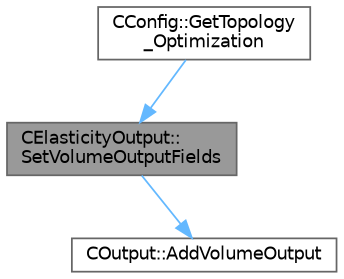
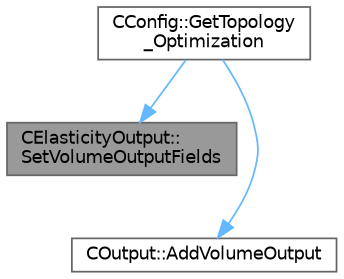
edge "CElasticityOutput:: SetVolumeOutputFields" -> "COutput::AddVolumeOutput": now "CConfig::GetTopology _Optimization" -> "COutput::AddVolumeOutput"
